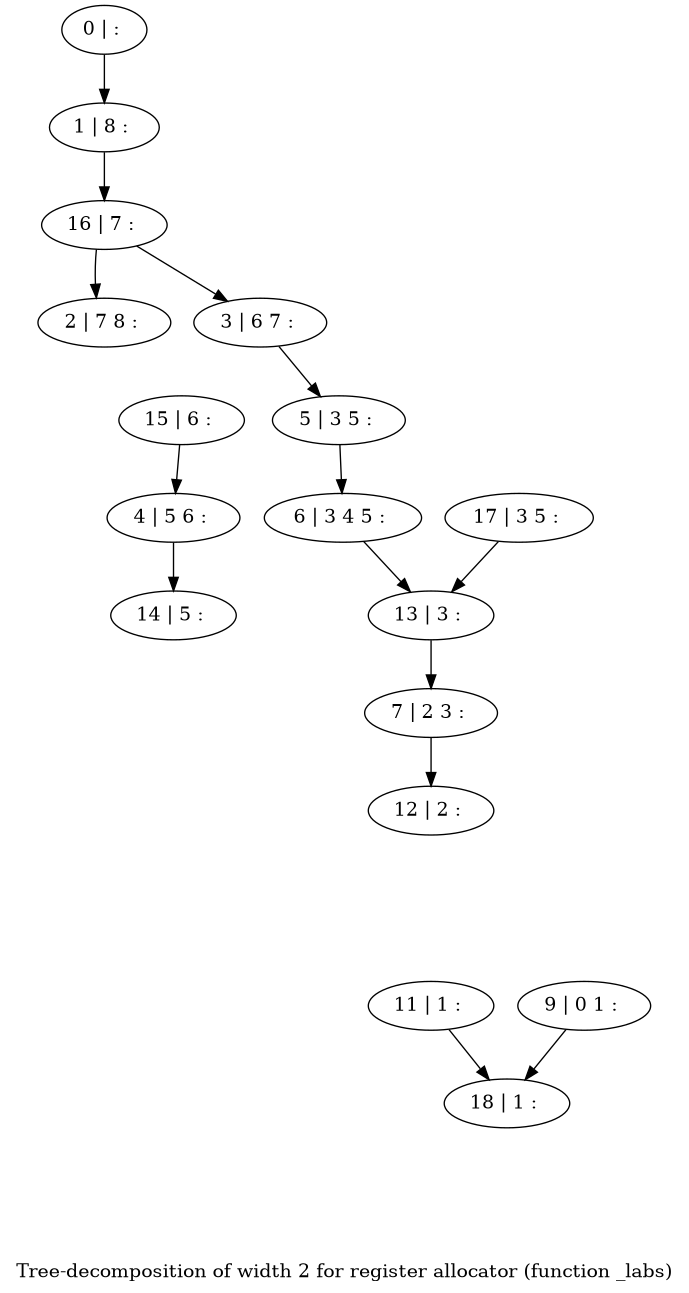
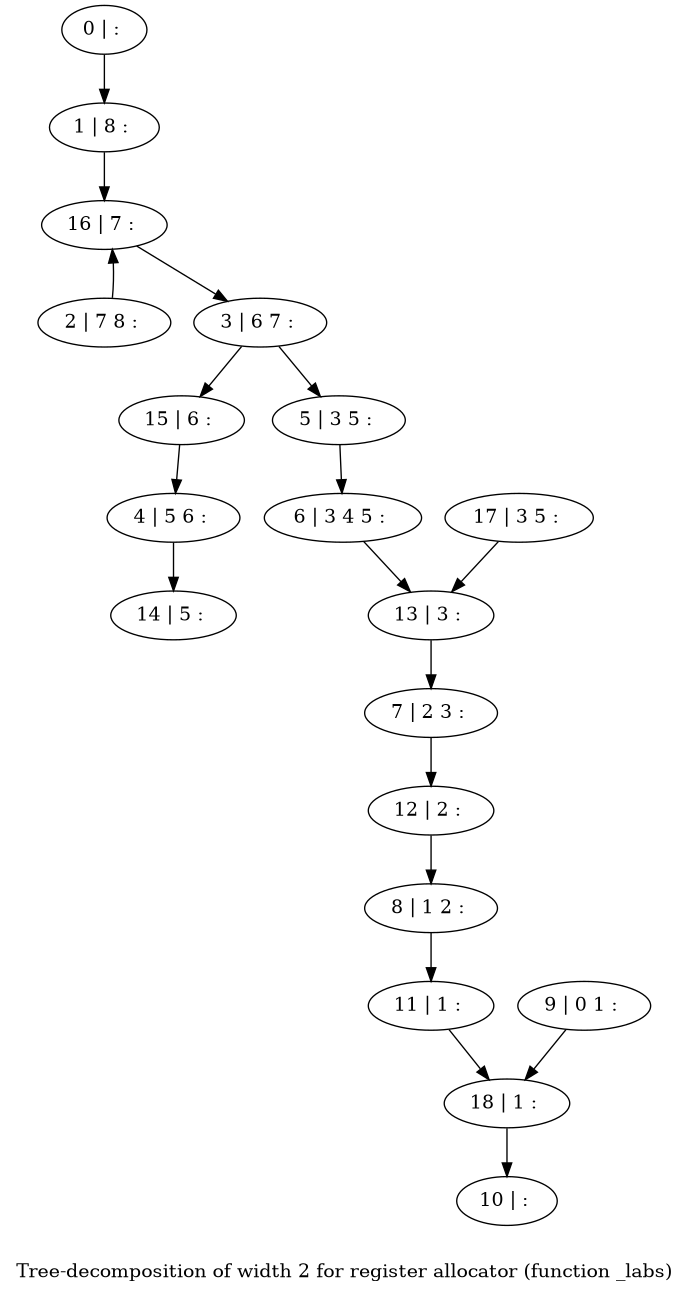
edge "16 | 7 :" -> "2 | 7 8 :": reversed
edge "3 | 6 7 :" -> "15 | 6 :": added
node "8 | 1 2 :": added
node "10 | :": added
